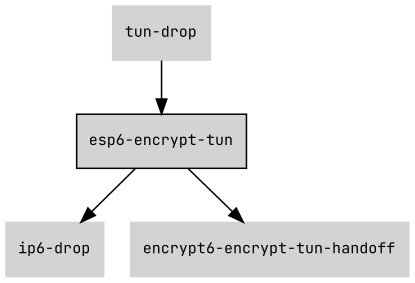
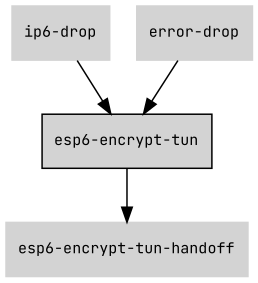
node "tun-drop": label "tun-drop" -> "error-drop"
edge "esp6-encrypt-tun" -> "ip6-drop": reversed
node "encrypt6-encrypt-tun-handoff": label "encrypt6-encrypt-tun-handoff" -> "esp6-encrypt-tun-handoff"
